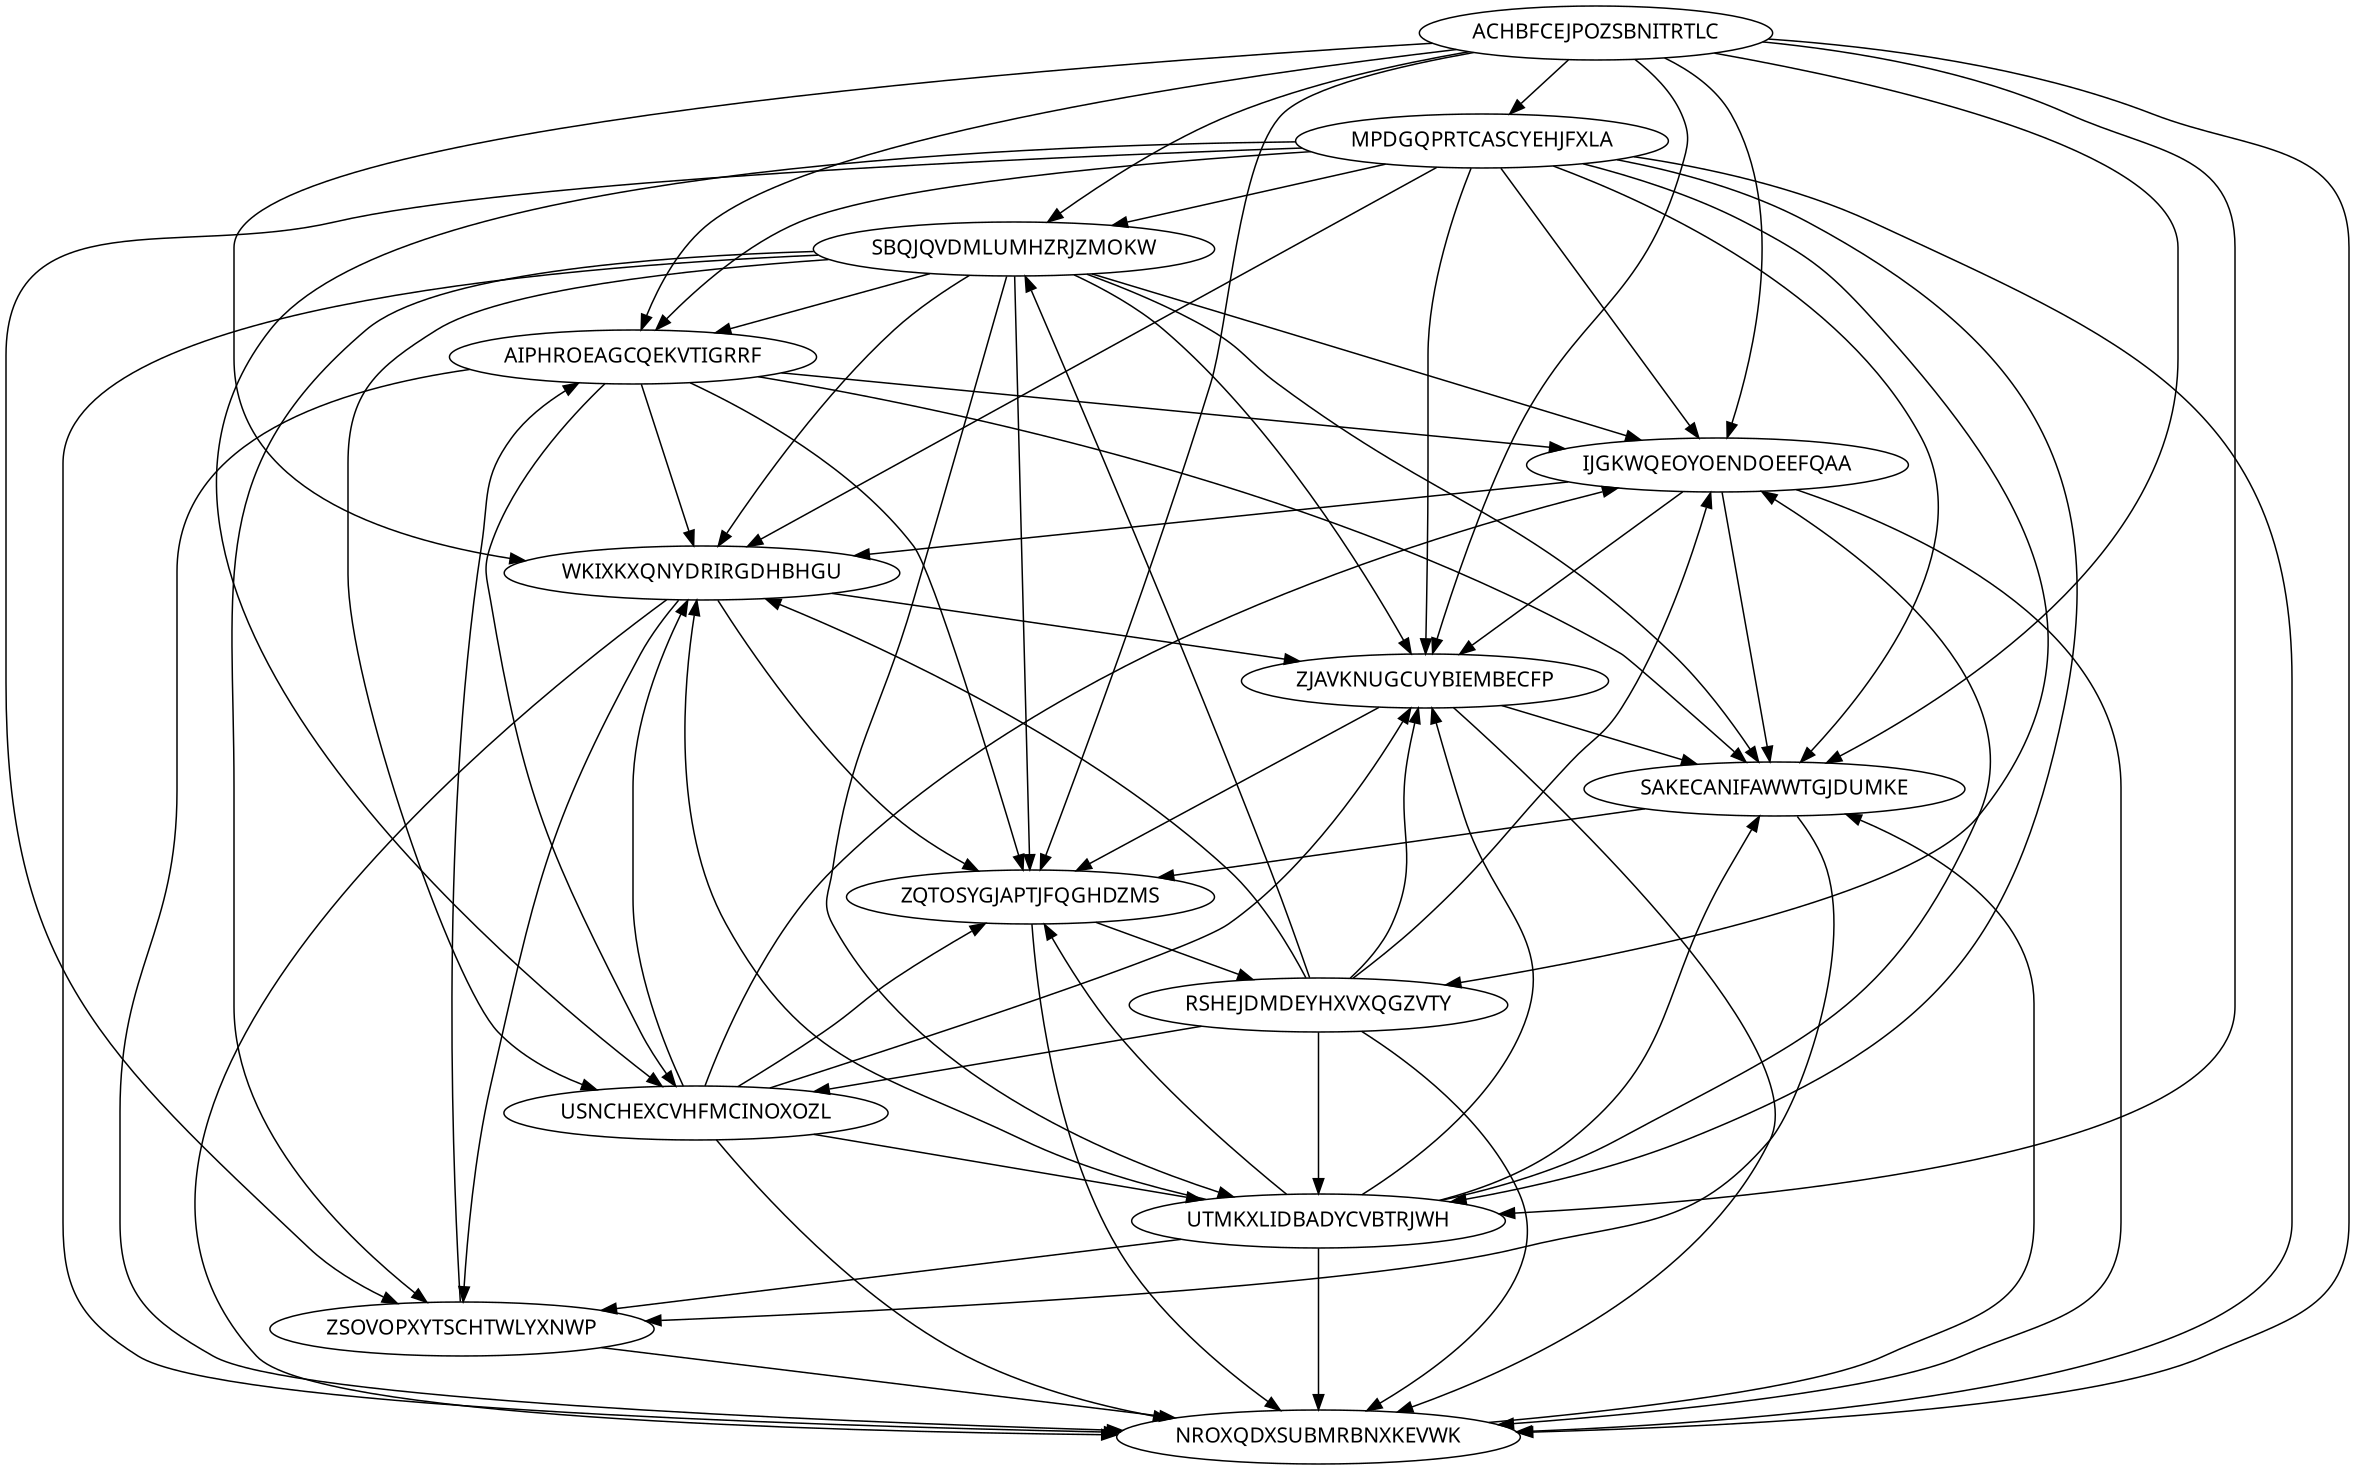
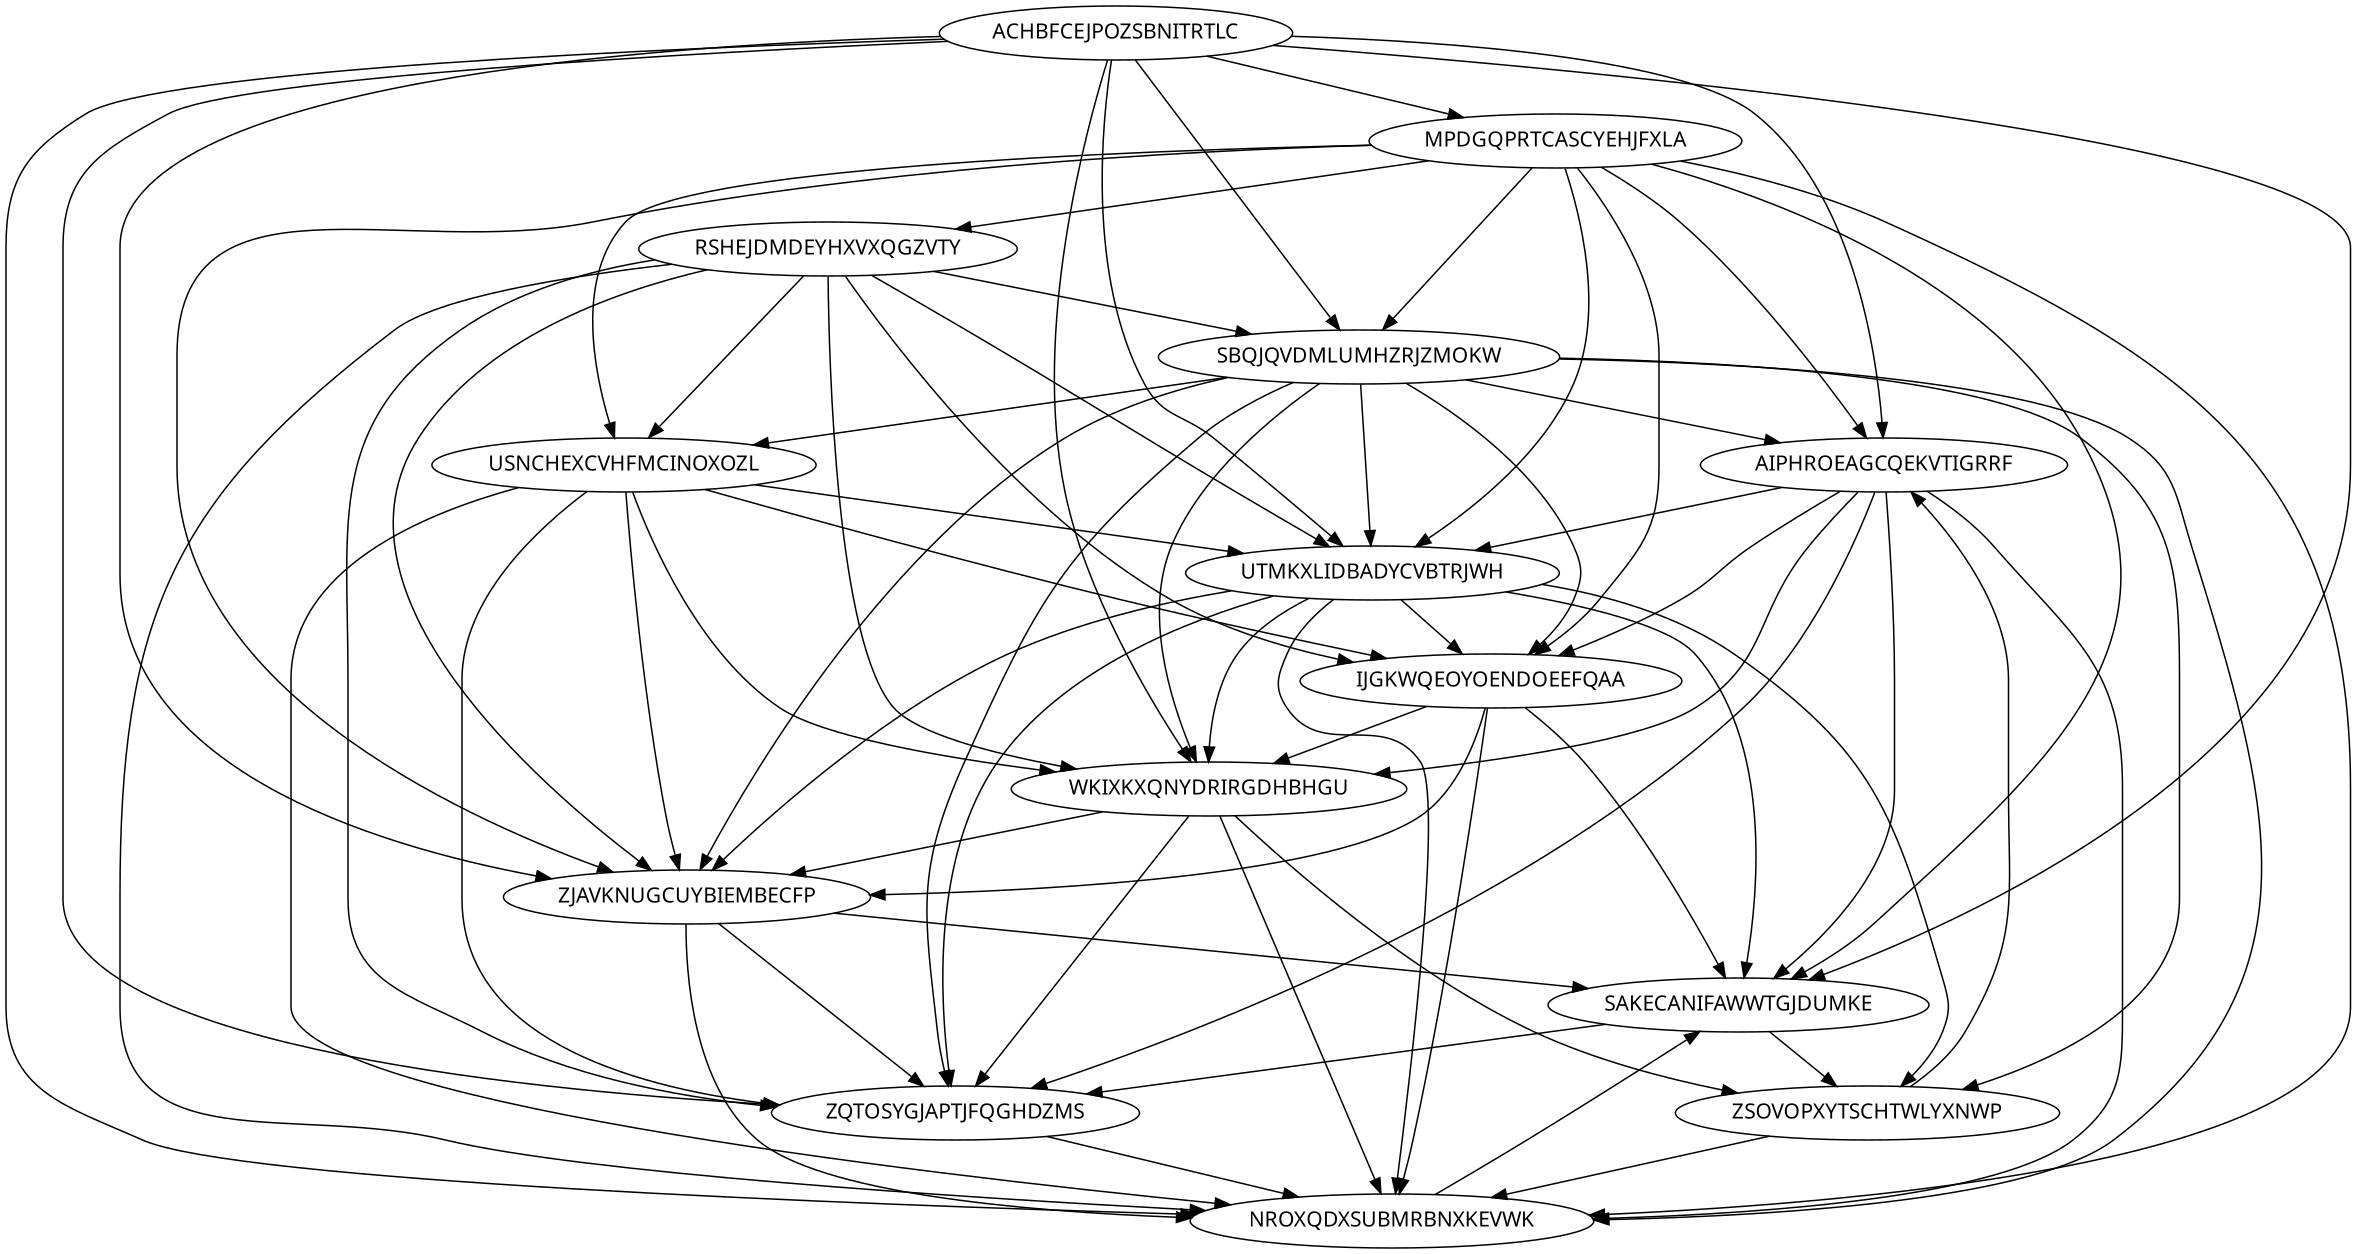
edge "ACHBFCEJPOZSBNITRTLC" -> "IJGKWQEOYOENDOEEFQAA": removed
edge "MPDGQPRTCASCYEHJFXLA" -> "ZSOVOPXYTSCHTWLYXNWP": removed
edge "MPDGQPRTCASCYEHJFXLA" -> "WKIXKXQNYDRIRGDHBHGU": removed
edge "SBQJQVDMLUMHZRJZMOKW" -> "SAKECANIFAWWTGJDUMKE": removed
edge "AIPHROEAGCQEKVTIGRRF" -> "USNCHEXCVHFMCINOXOZL": now "AIPHROEAGCQEKVTIGRRF" -> "UTMKXLIDBADYCVBTRJWH"
edge "ZQTOSYGJAPTJFQGHDZMS" -> "RSHEJDMDEYHXVXQGZVTY": reversed
